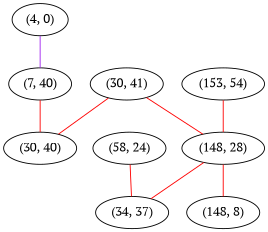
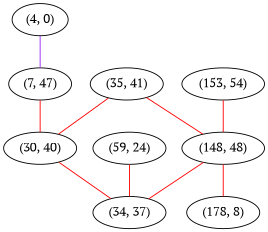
node "(7, 40)": label "(7, 40)" -> "(7, 47)"
node "(30, 41)": label "(30, 41)" -> "(35, 41)"
node "(58, 24)": label "(58, 24)" -> "(59, 24)"
node "(148, 28)": label "(148, 28)" -> "(148, 48)"
edge "(30, 40)" -- "(34, 37)": added
node "(148, 8)": label "(148, 8)" -> "(178, 8)"
